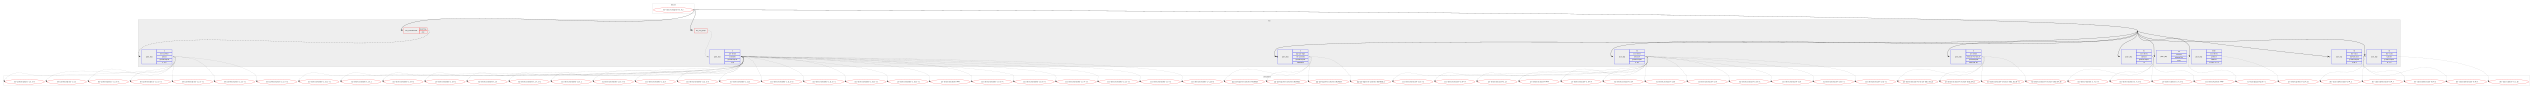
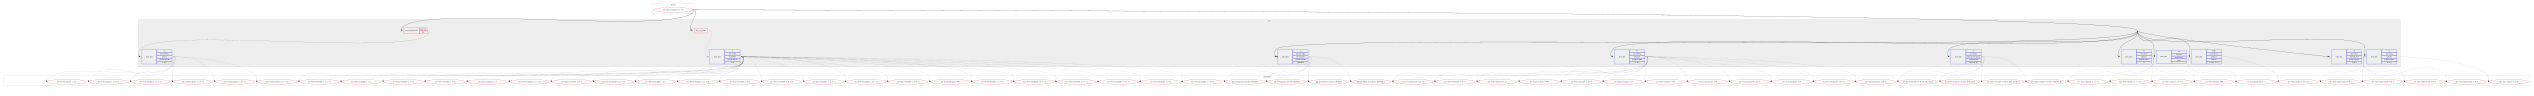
node "dev-python/sphinx-1.6.3-r1": removed
